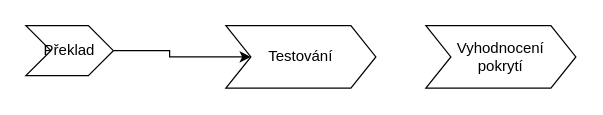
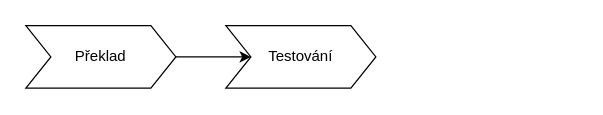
node "Překlad": size 88x50 -> 150x63
node "Vyhodnocení pokrytí": removed
